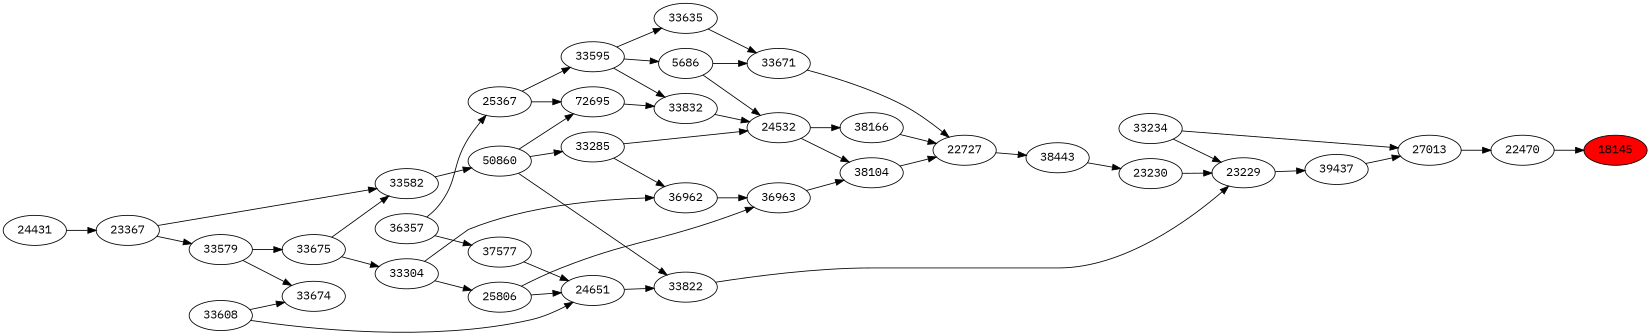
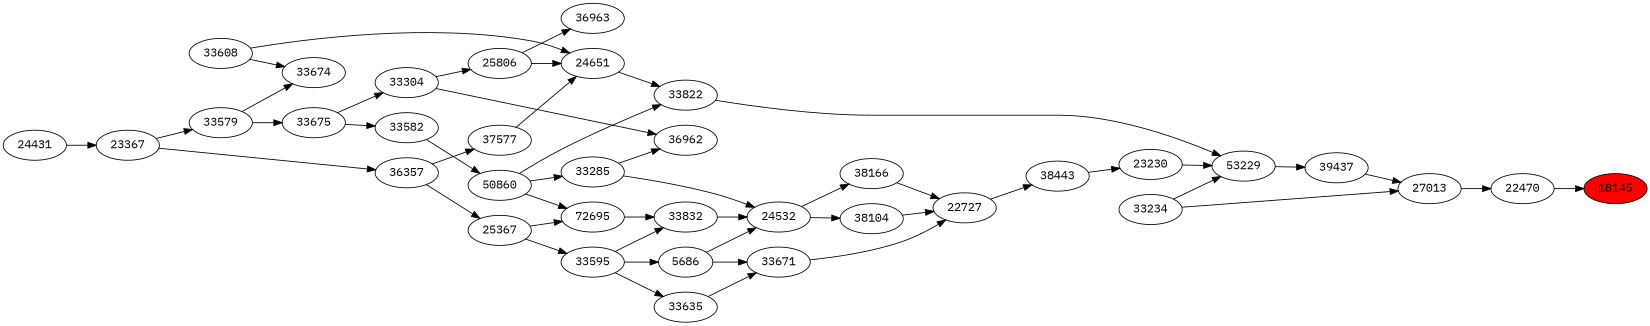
node "23229": label "23229" -> "53229"
edge "36963" -> "38104": removed
edge "36962" -> "36963": removed
edge "23367" -> "33582": now "23367" -> "36357"
